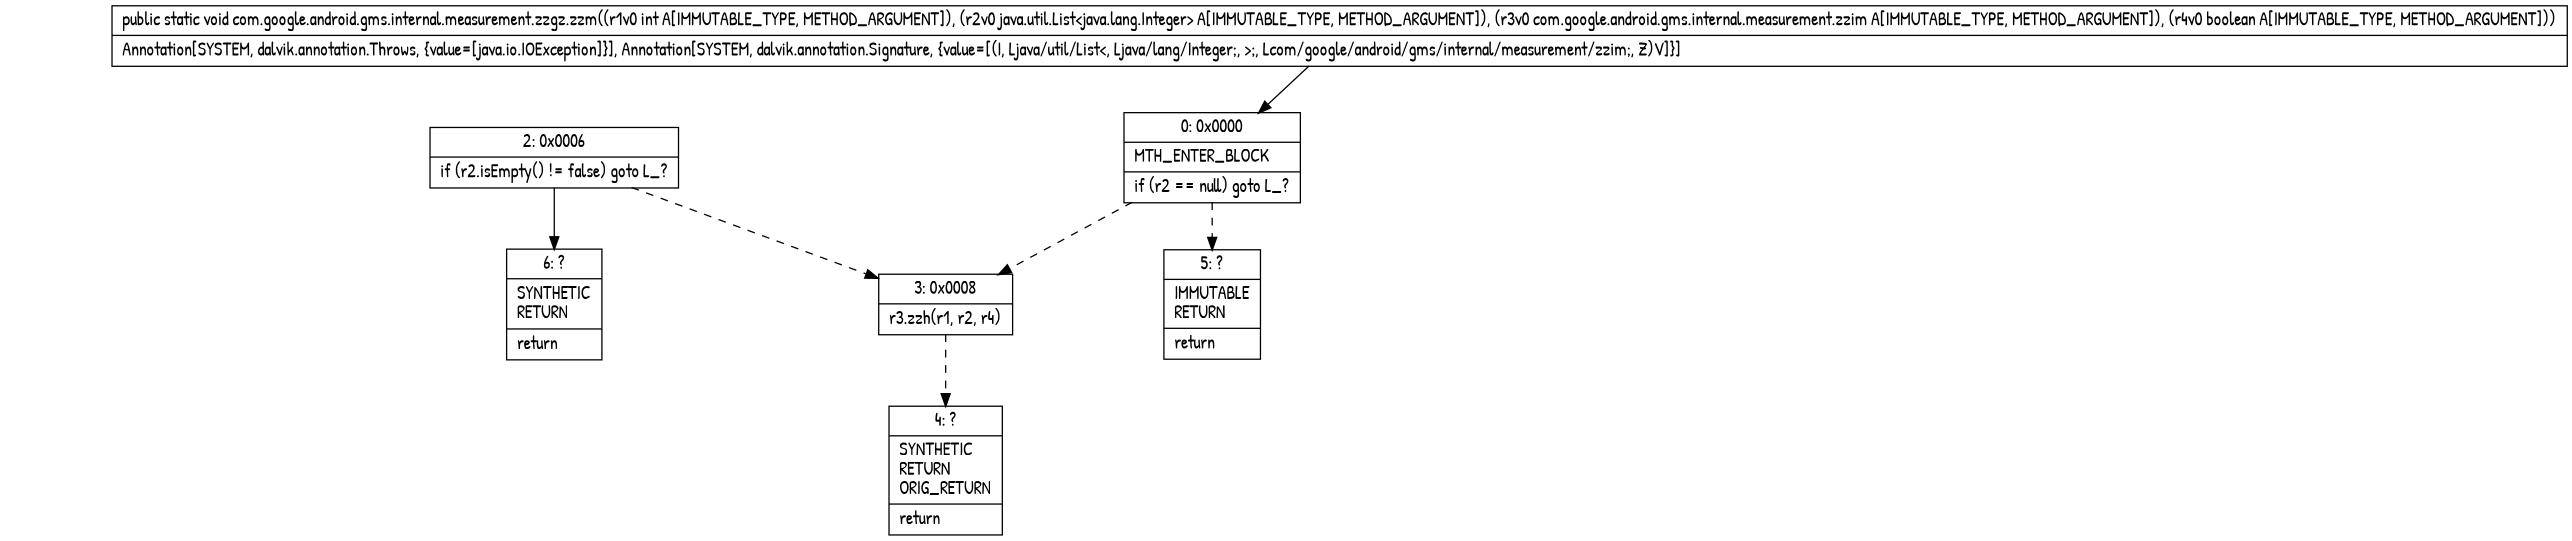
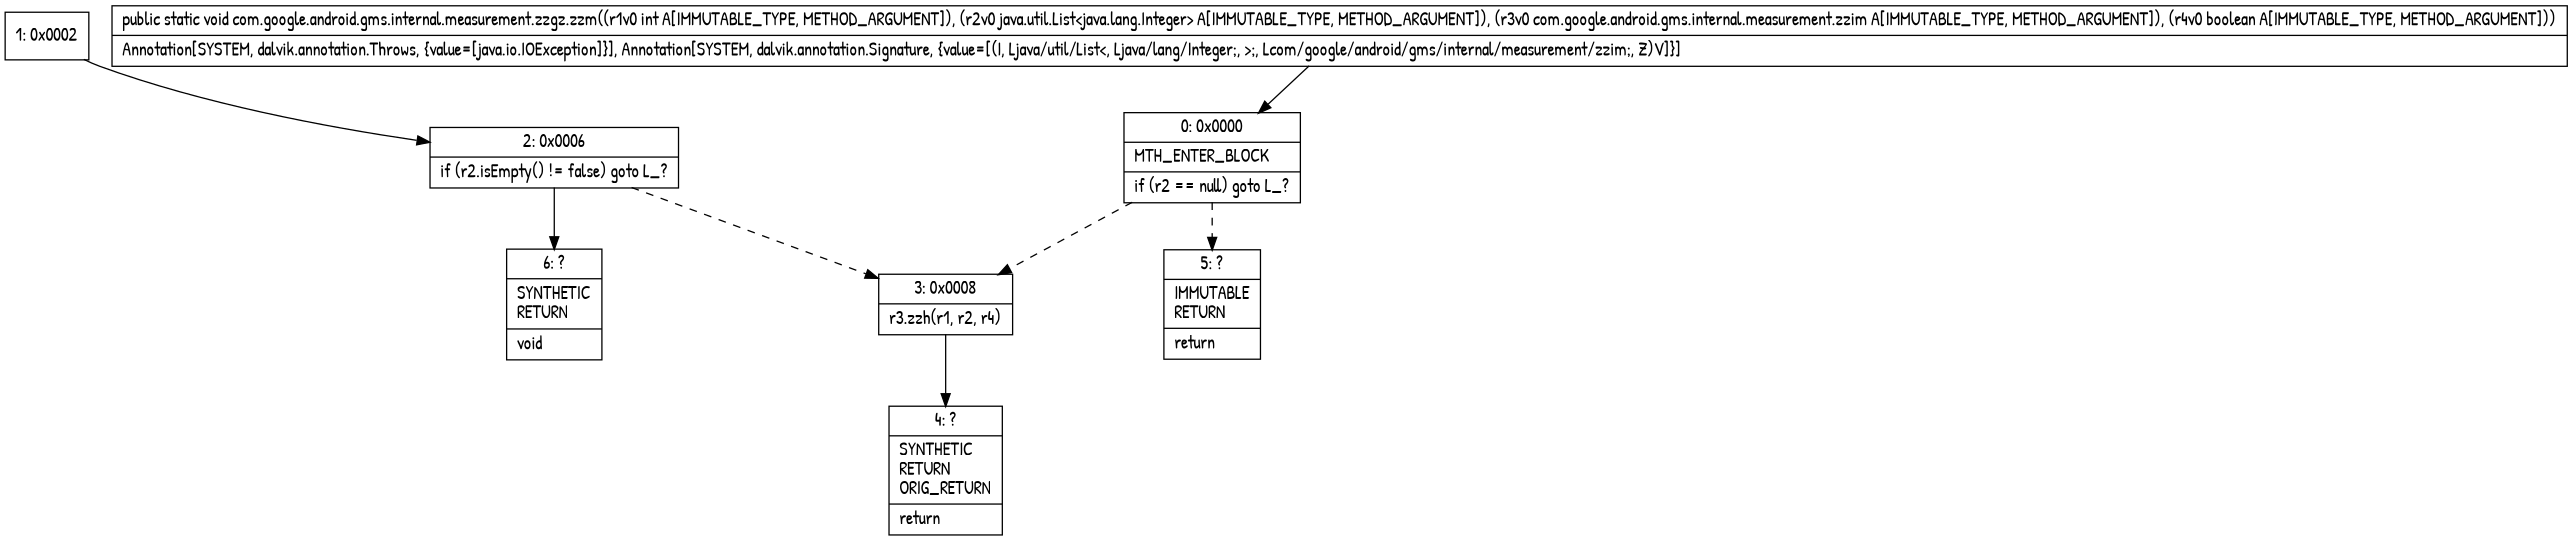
node "1: 0x0002": added
node "6: ?": text "return" -> "void"
edge "3: 0x0008" -> "4: ?": style dashed -> solid
